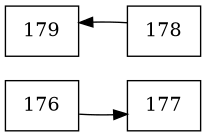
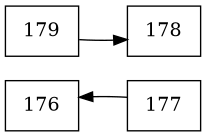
edge "178" -> "179": reversed
edge "176" -> "177": reversed
